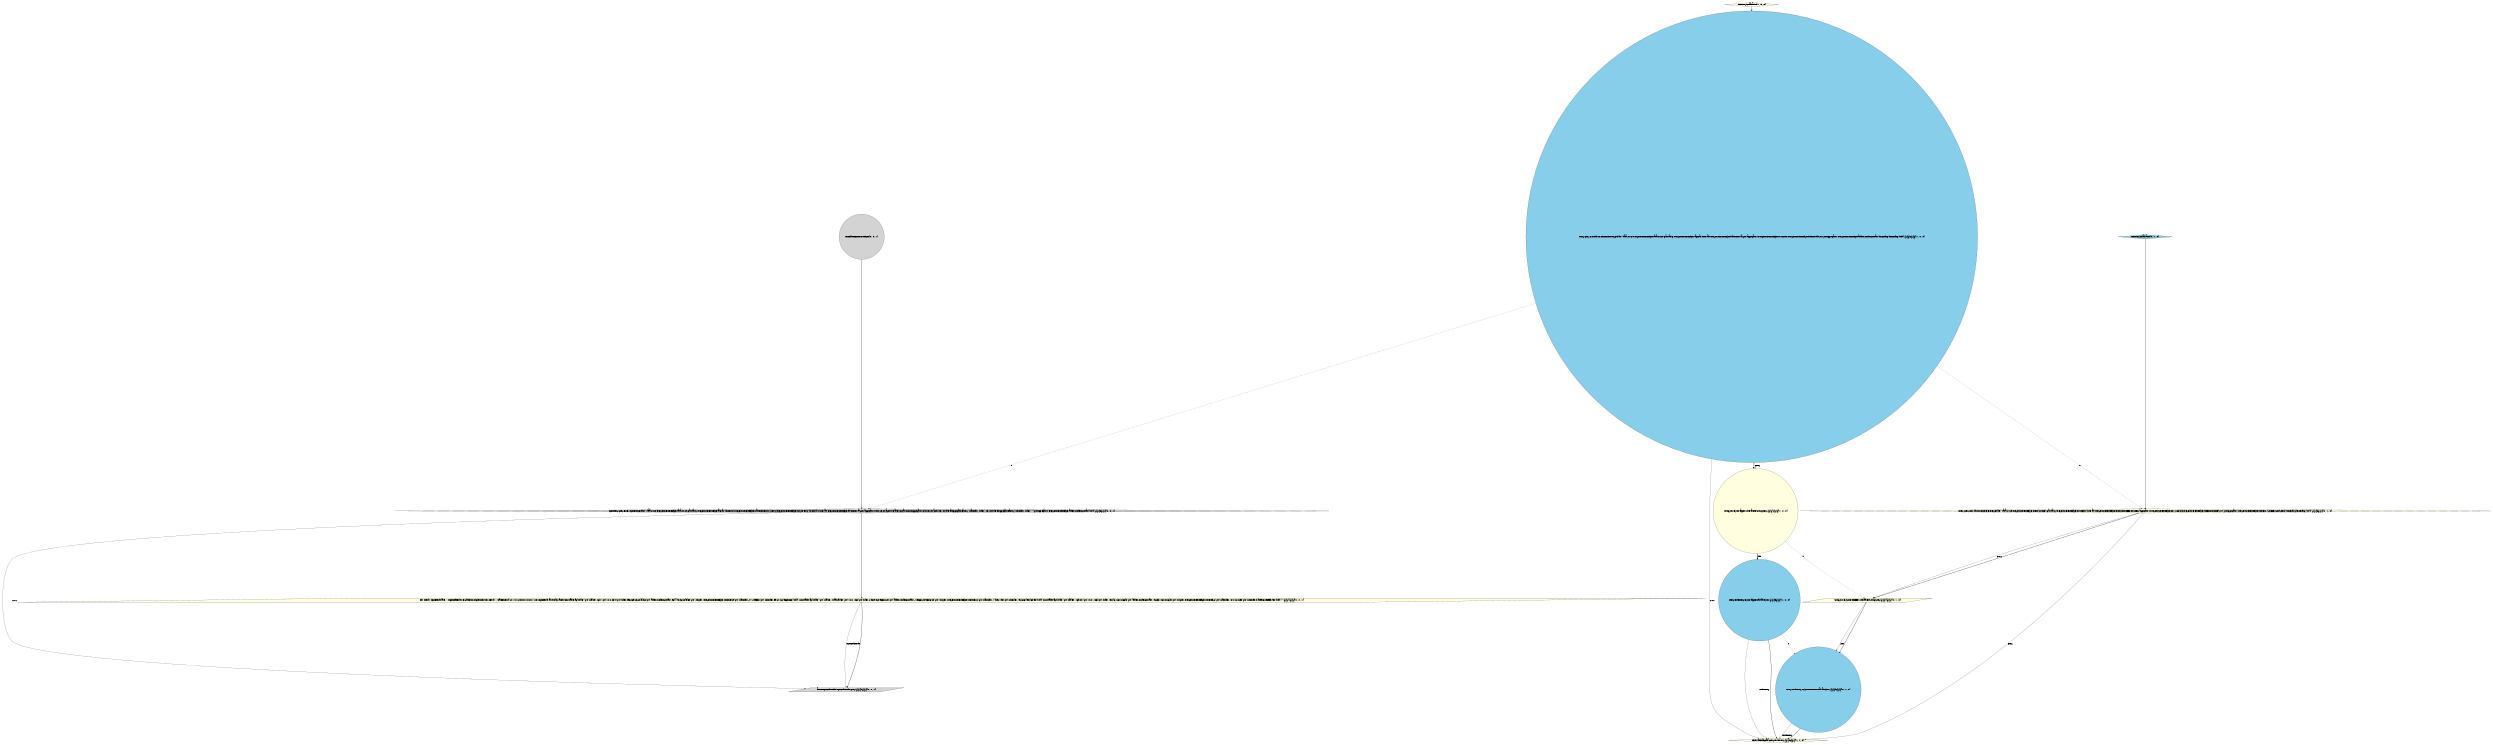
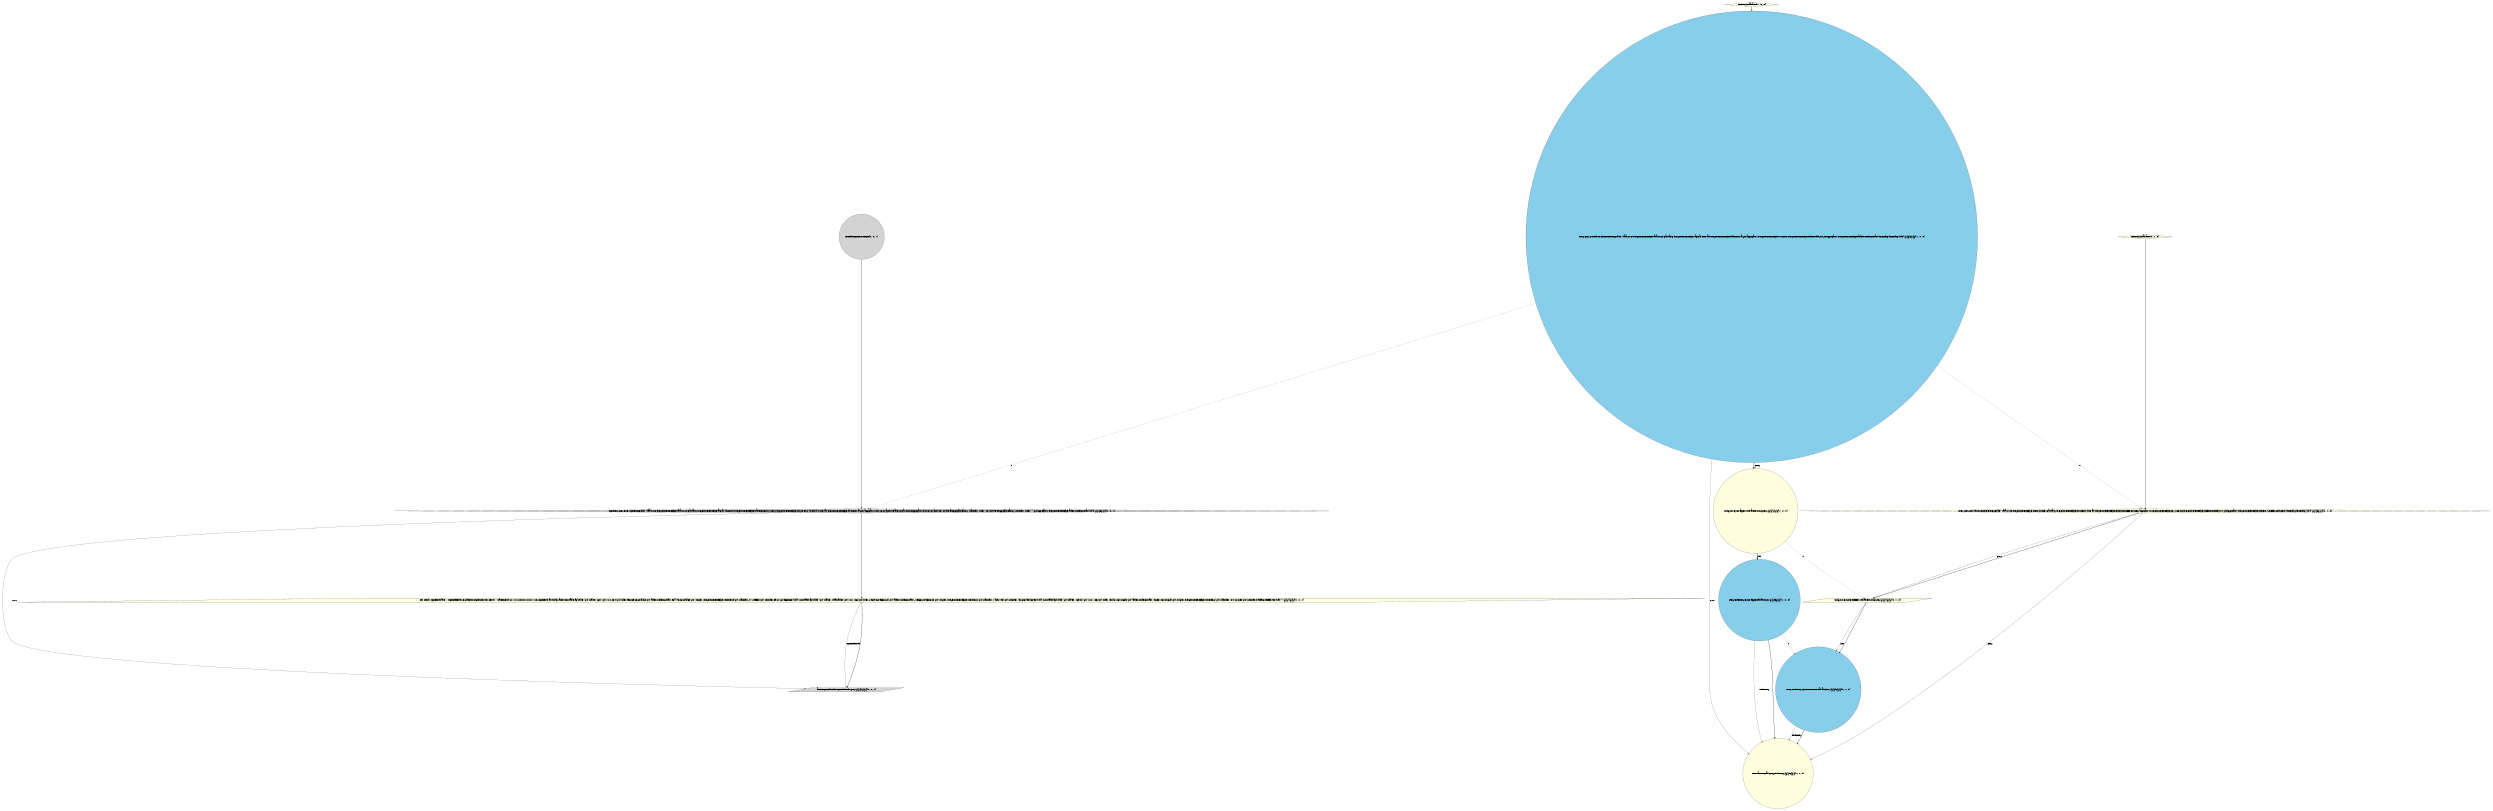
node "testQuerySerialization['0', '1', '0']": fillcolor skyblue -> lightyellow
node "Assert.assertEquals(query,serdeQuery)@@@6@@@['1', '1', '0']": shape diamond -> circle
